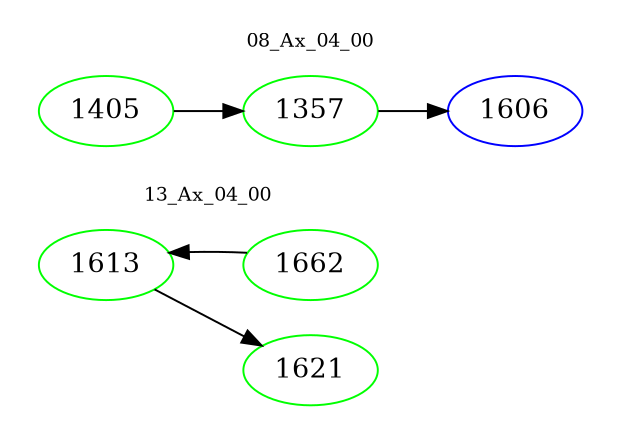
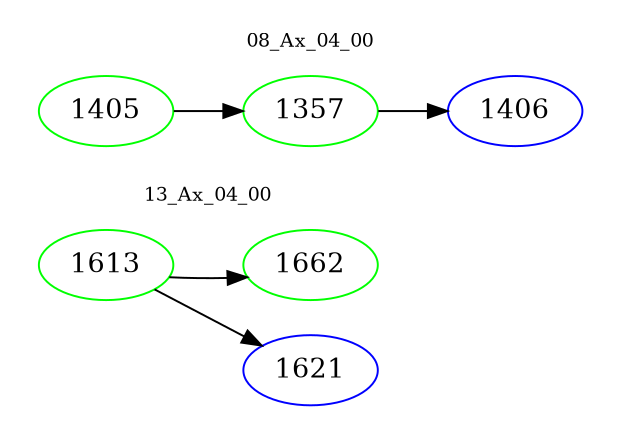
node "1606": label "1606" -> "1406"
edge "1662" -> "1613": reversed
node "1621": color green -> blue
